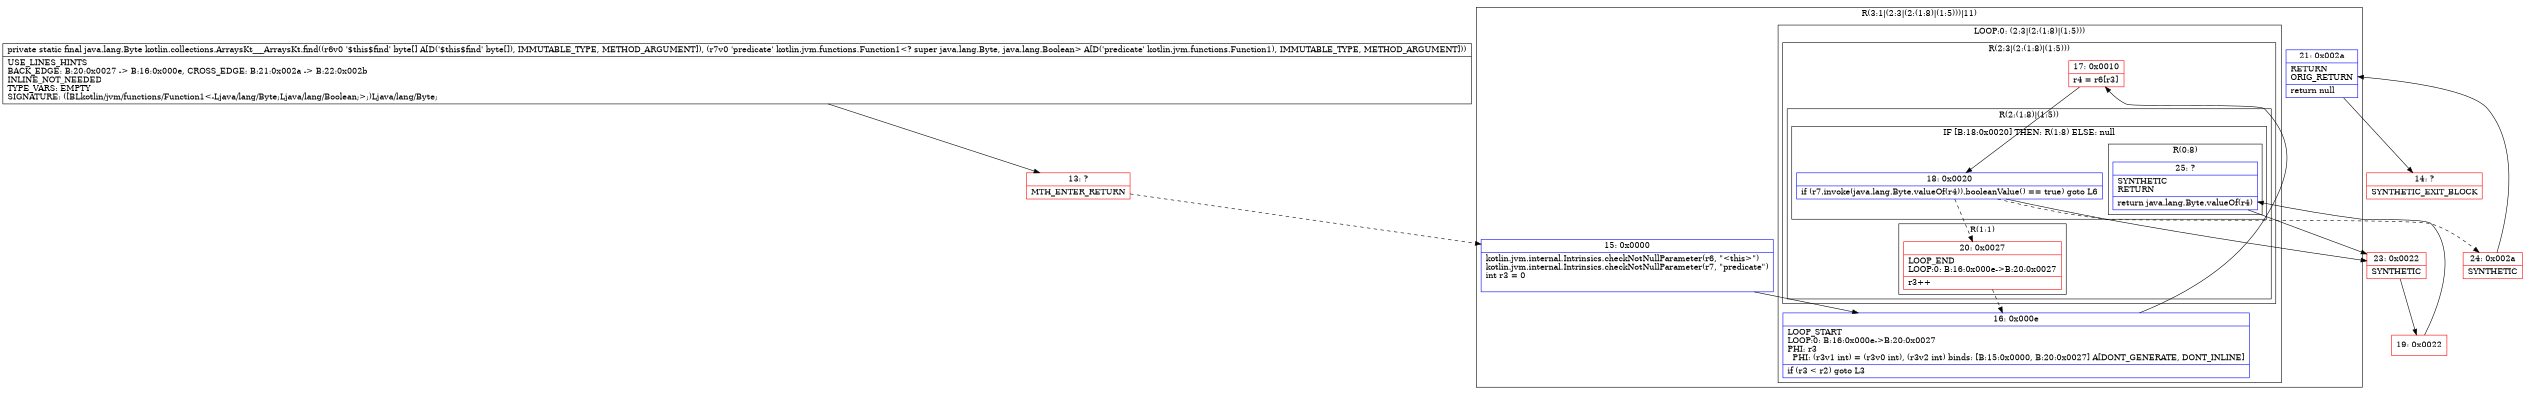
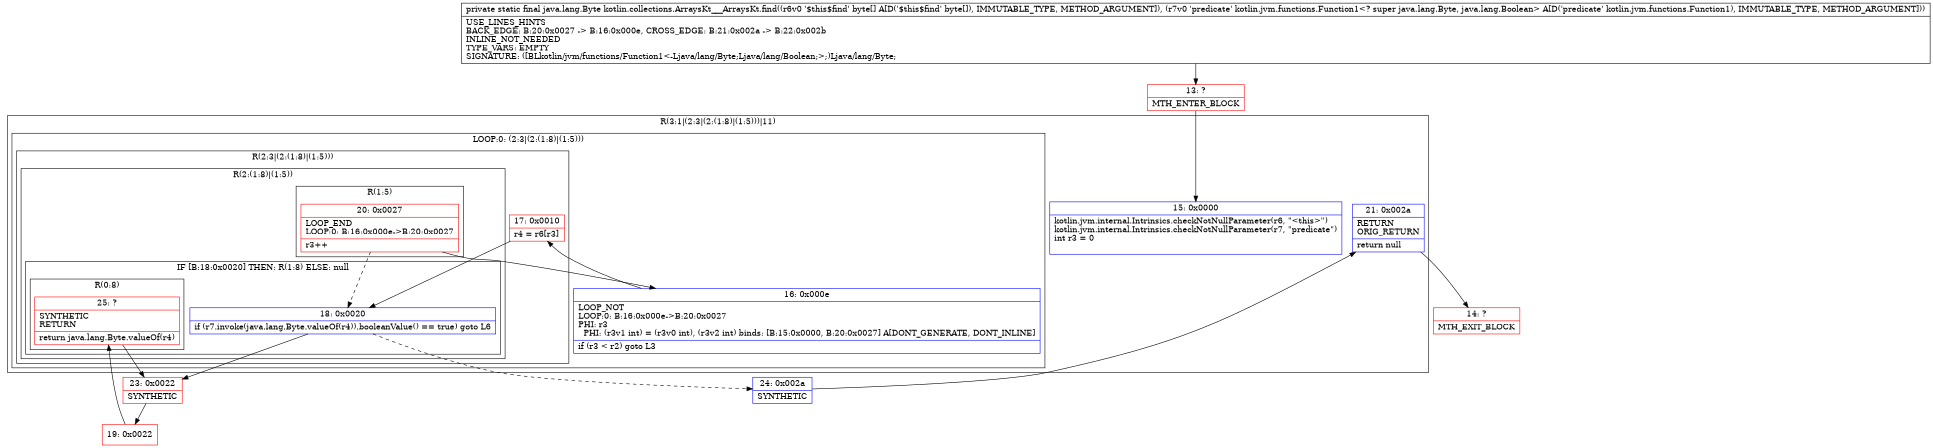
node "25: ?": color blue -> red
node "13: ?": text "MTH_ENTER_RETURN" -> "MTH_ENTER_BLOCK"
node "14: ?": text "SYNTHETIC_EXIT_BLOCK" -> "MTH_EXIT_BLOCK"
edge "18: 0x0020" -> "20: 0x0027": reversed
edge "13: ?" -> "15: 0x0000": style dashed -> solid
cluster "R(1:1)": label "R(1:1)" -> "R(1:5)"
node "24: 0x002a": color red -> blue
edge "20: 0x0027" -> "16: 0x000e": style dashed -> solid
edge "15: 0x0000" -> "16: 0x000e": removed
node "16: 0x000e": text "LOOP_START" -> "LOOP_NOT"
